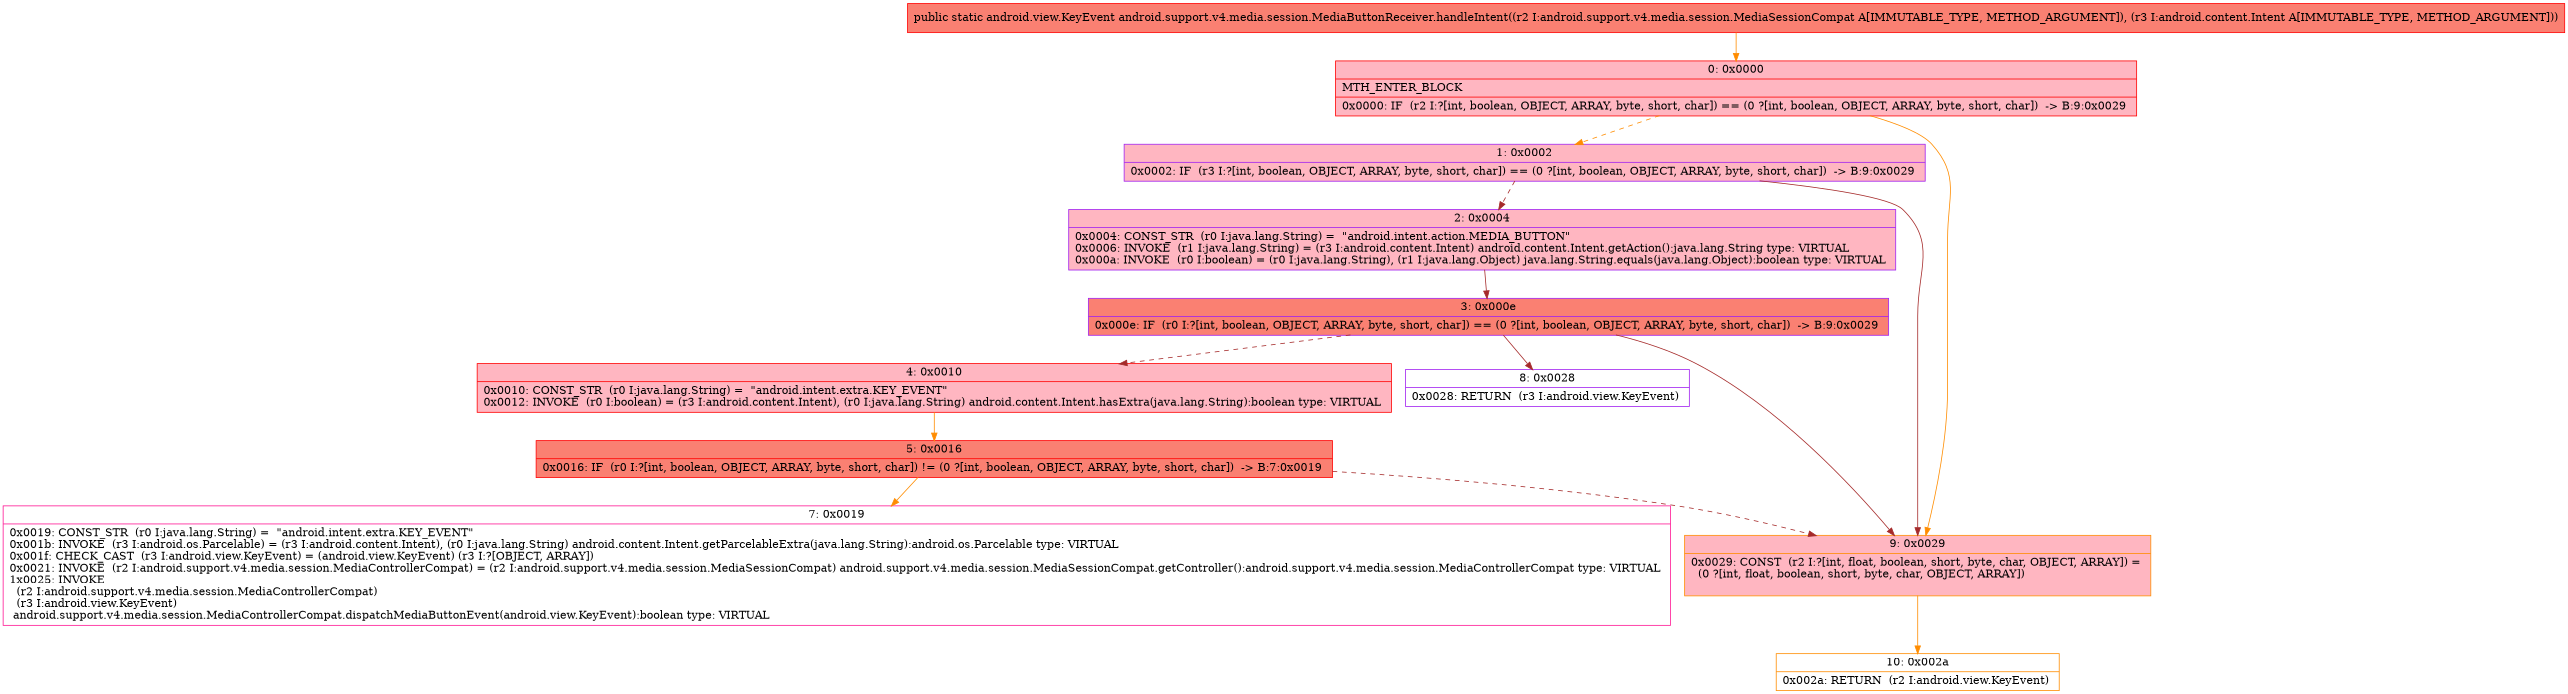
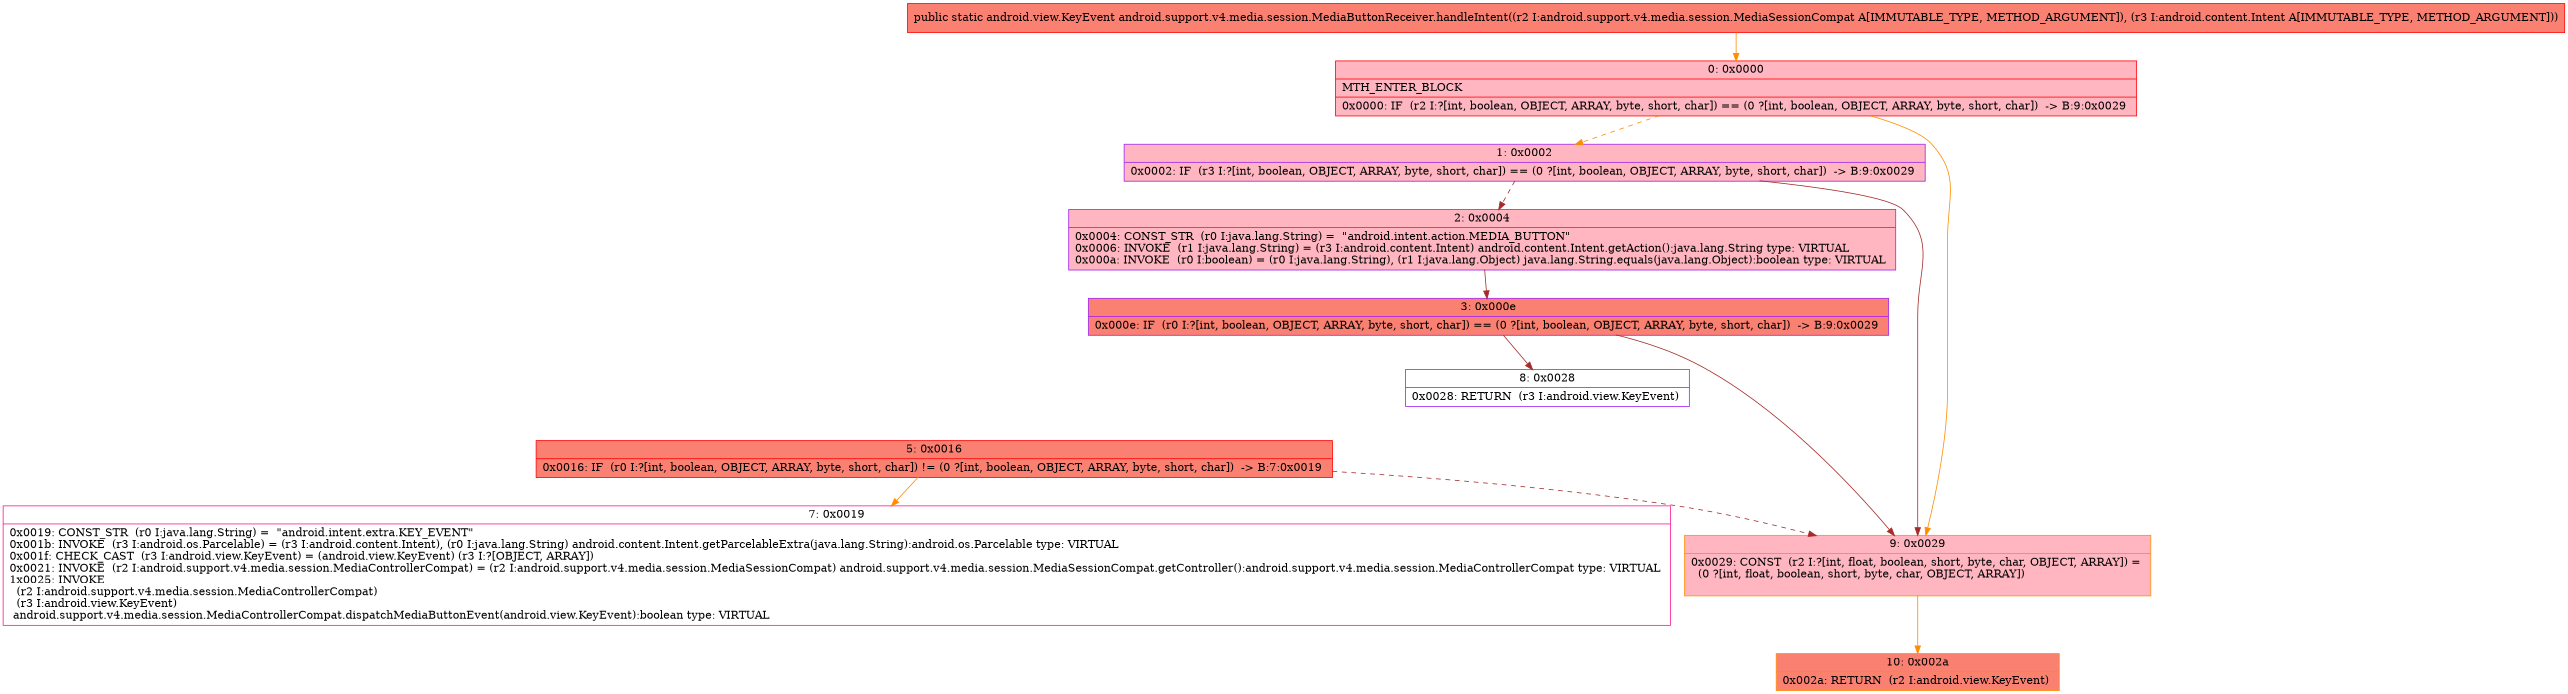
node "4: 0x0010": removed
node "10: 0x002a": fillcolor white -> salmon
